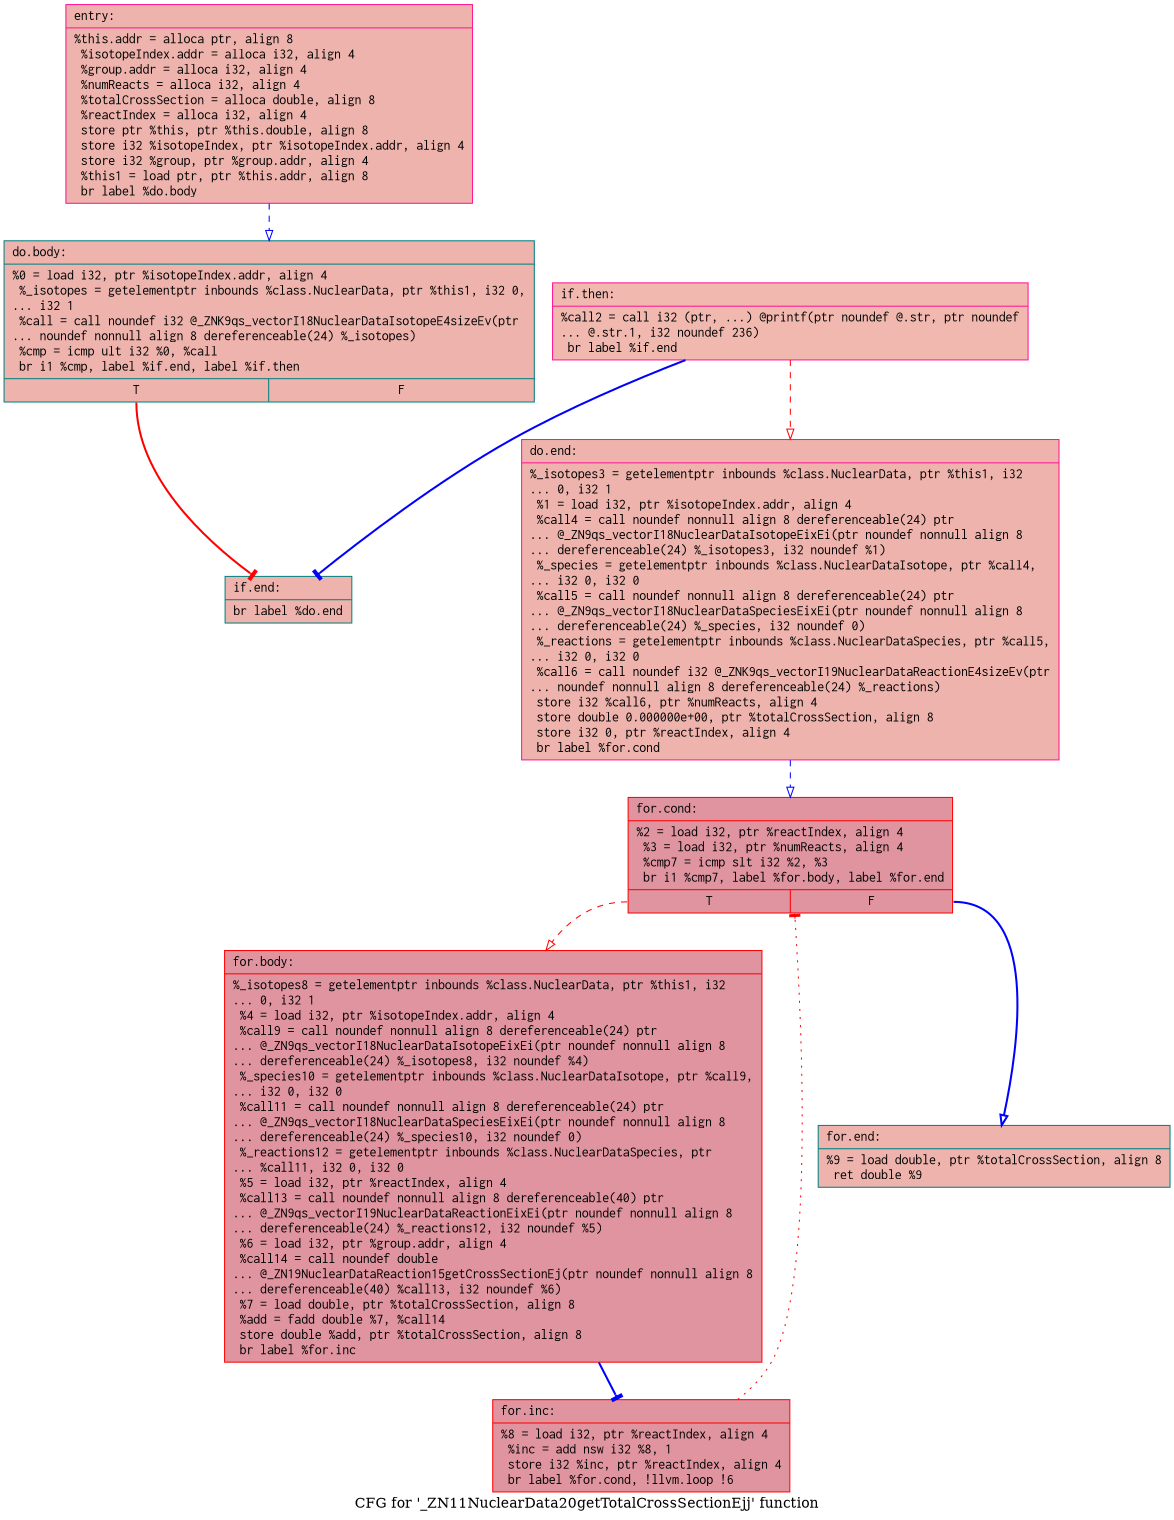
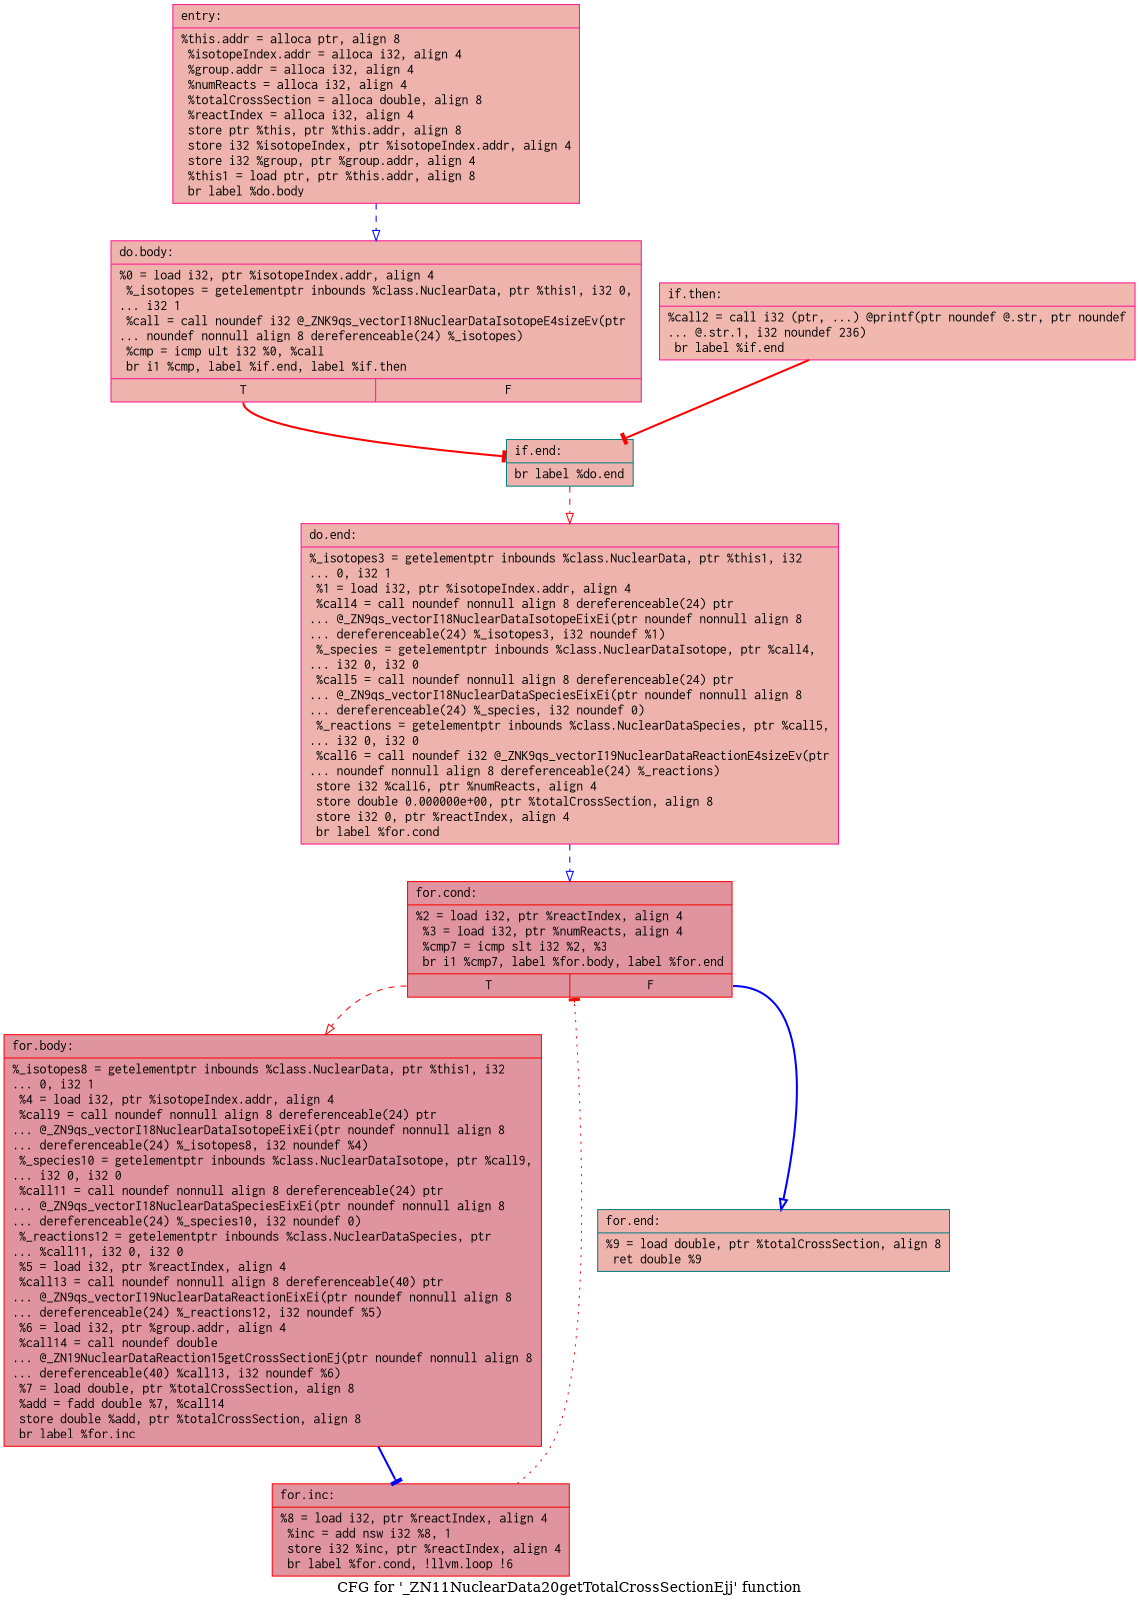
node "entry:": text "store ptr %this, ptr %this.double, align 8" -> "store ptr %this, ptr %this.addr, align 8"
node "do.body:": color teal -> deeppink
edge "if.then:" -> "do.end:": now "if.end:" -> "do.end:"
edge "if.then:" -> "if.end:": color blue -> red
